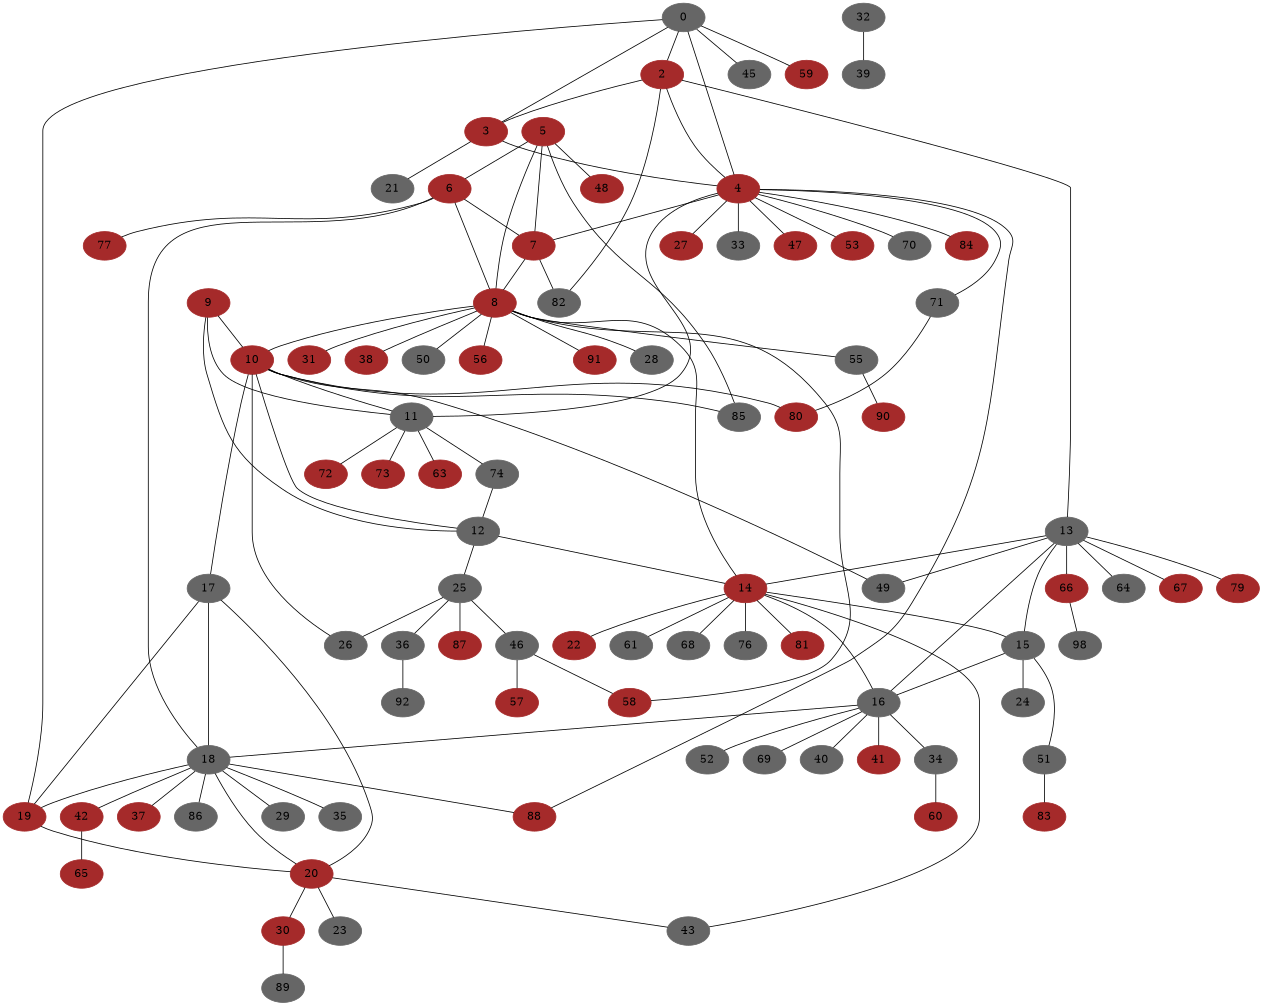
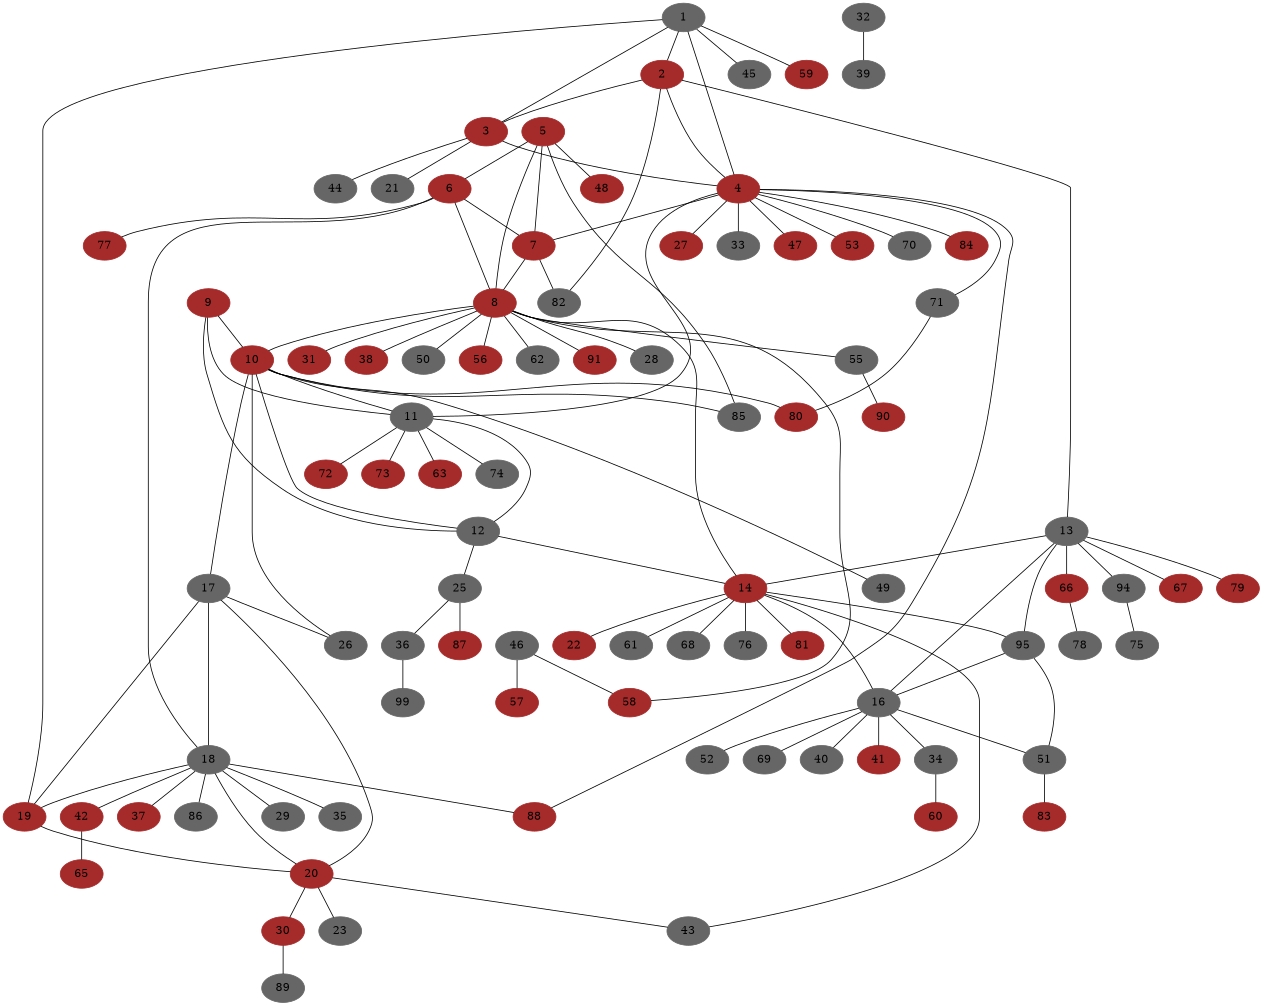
node "0": label "0" -> "1"
node "44": added
node "62": added
edge "74" -- "12": now "11" -- "12"
edge "13" -- "49": removed
node "64": label "64" -> "94"
edge "25" -- "26": now "17" -- "26"
edge "25" -- "46": removed
node "15": label "15" -> "95"
node "98": label "98" -> "78"
node "75": added
node "92": label "92" -> "99"
node "24": removed
edge "16" -- "18": now "16" -- "51"
